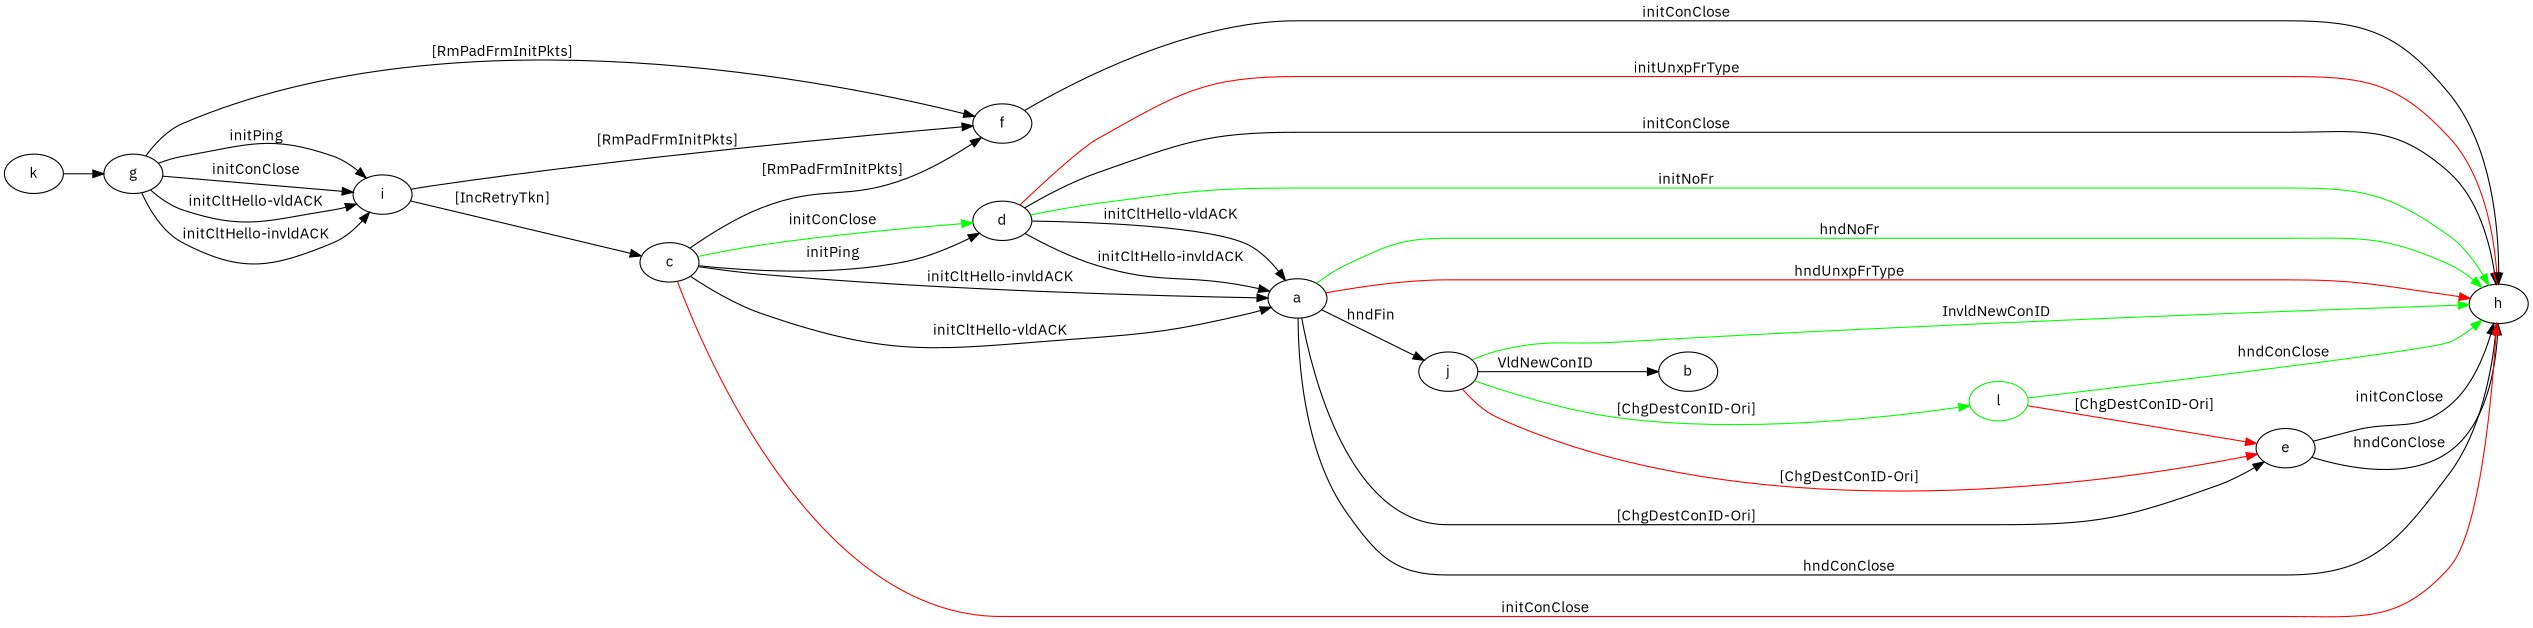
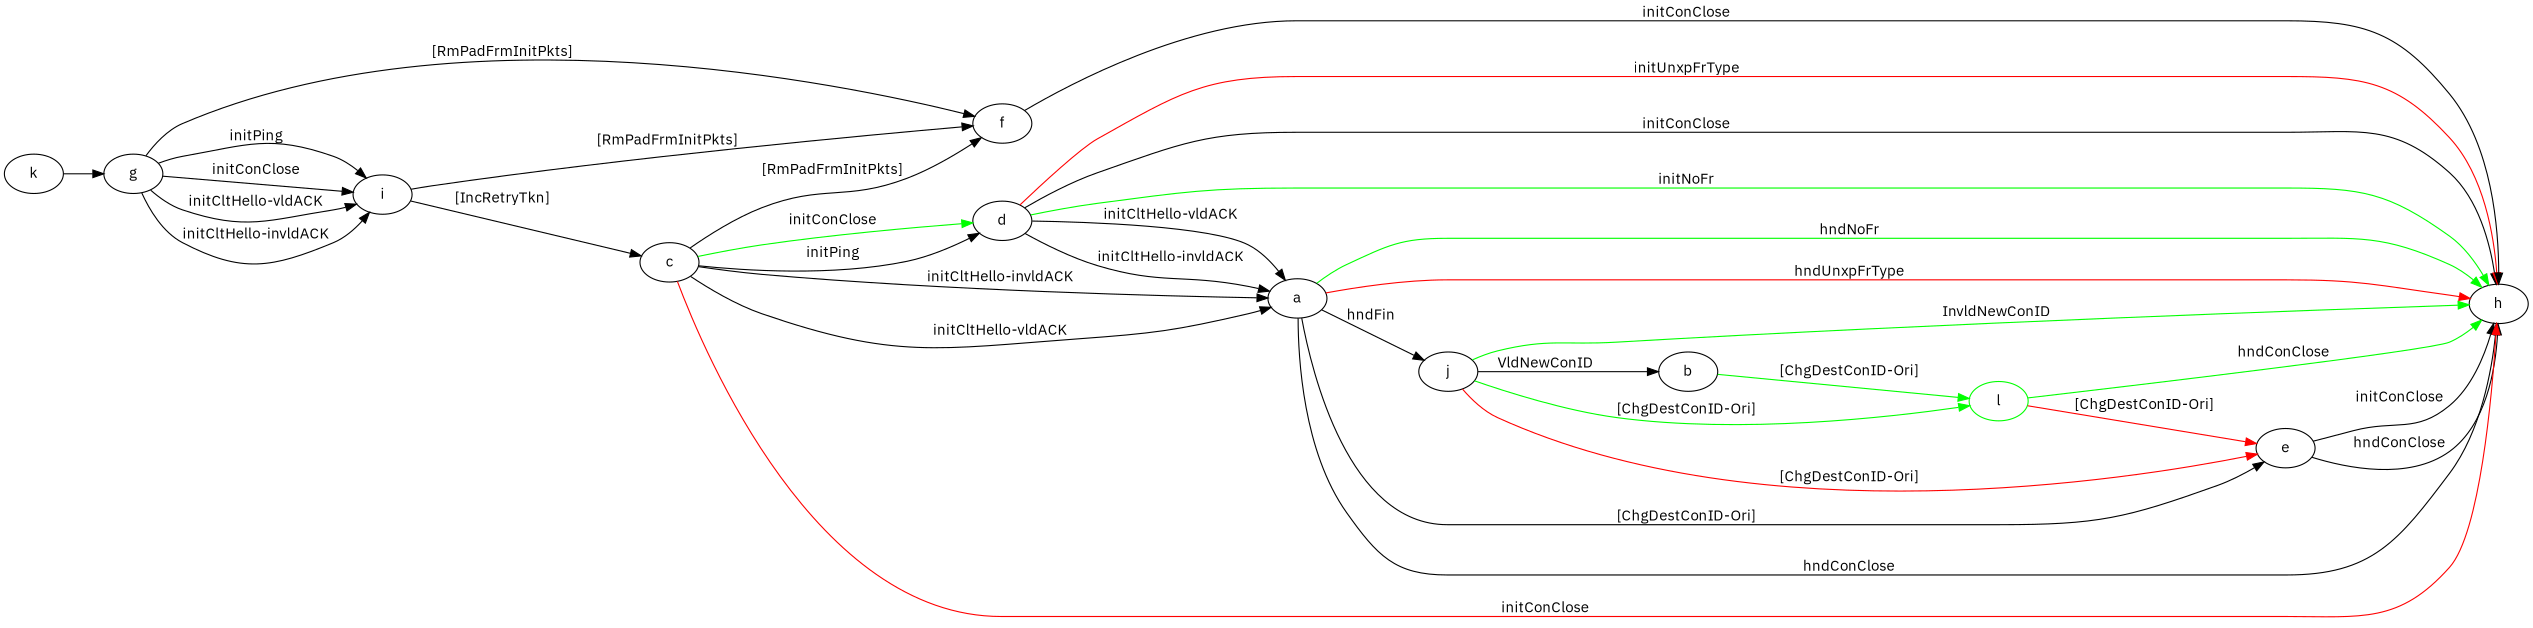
edge "b" -> "l": added, label "[ChgDestConID-Ori]"
